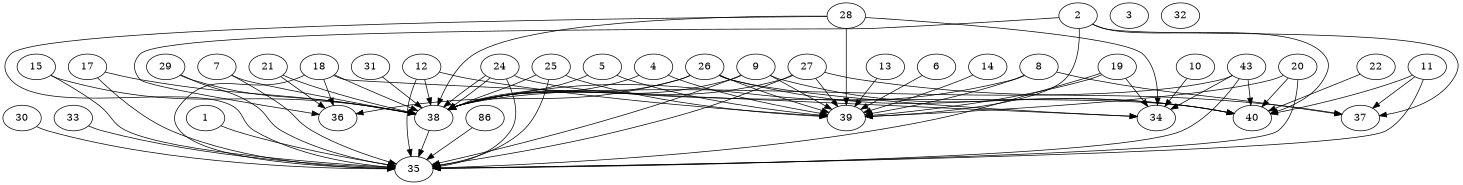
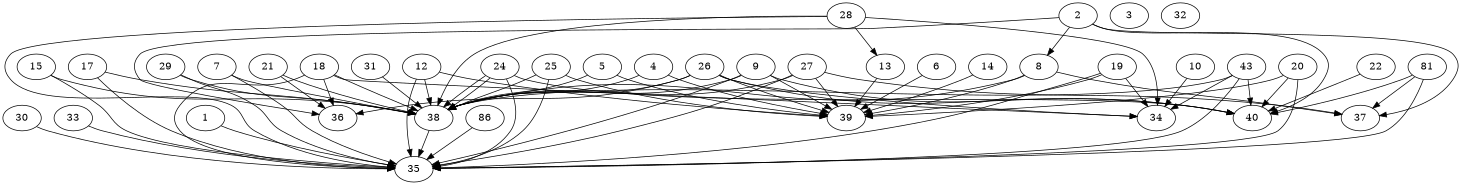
edge "28" -> "39": now "28" -> "13"
node "11": label "11" -> "81"
edge "2" -> "39": now "2" -> "8"
